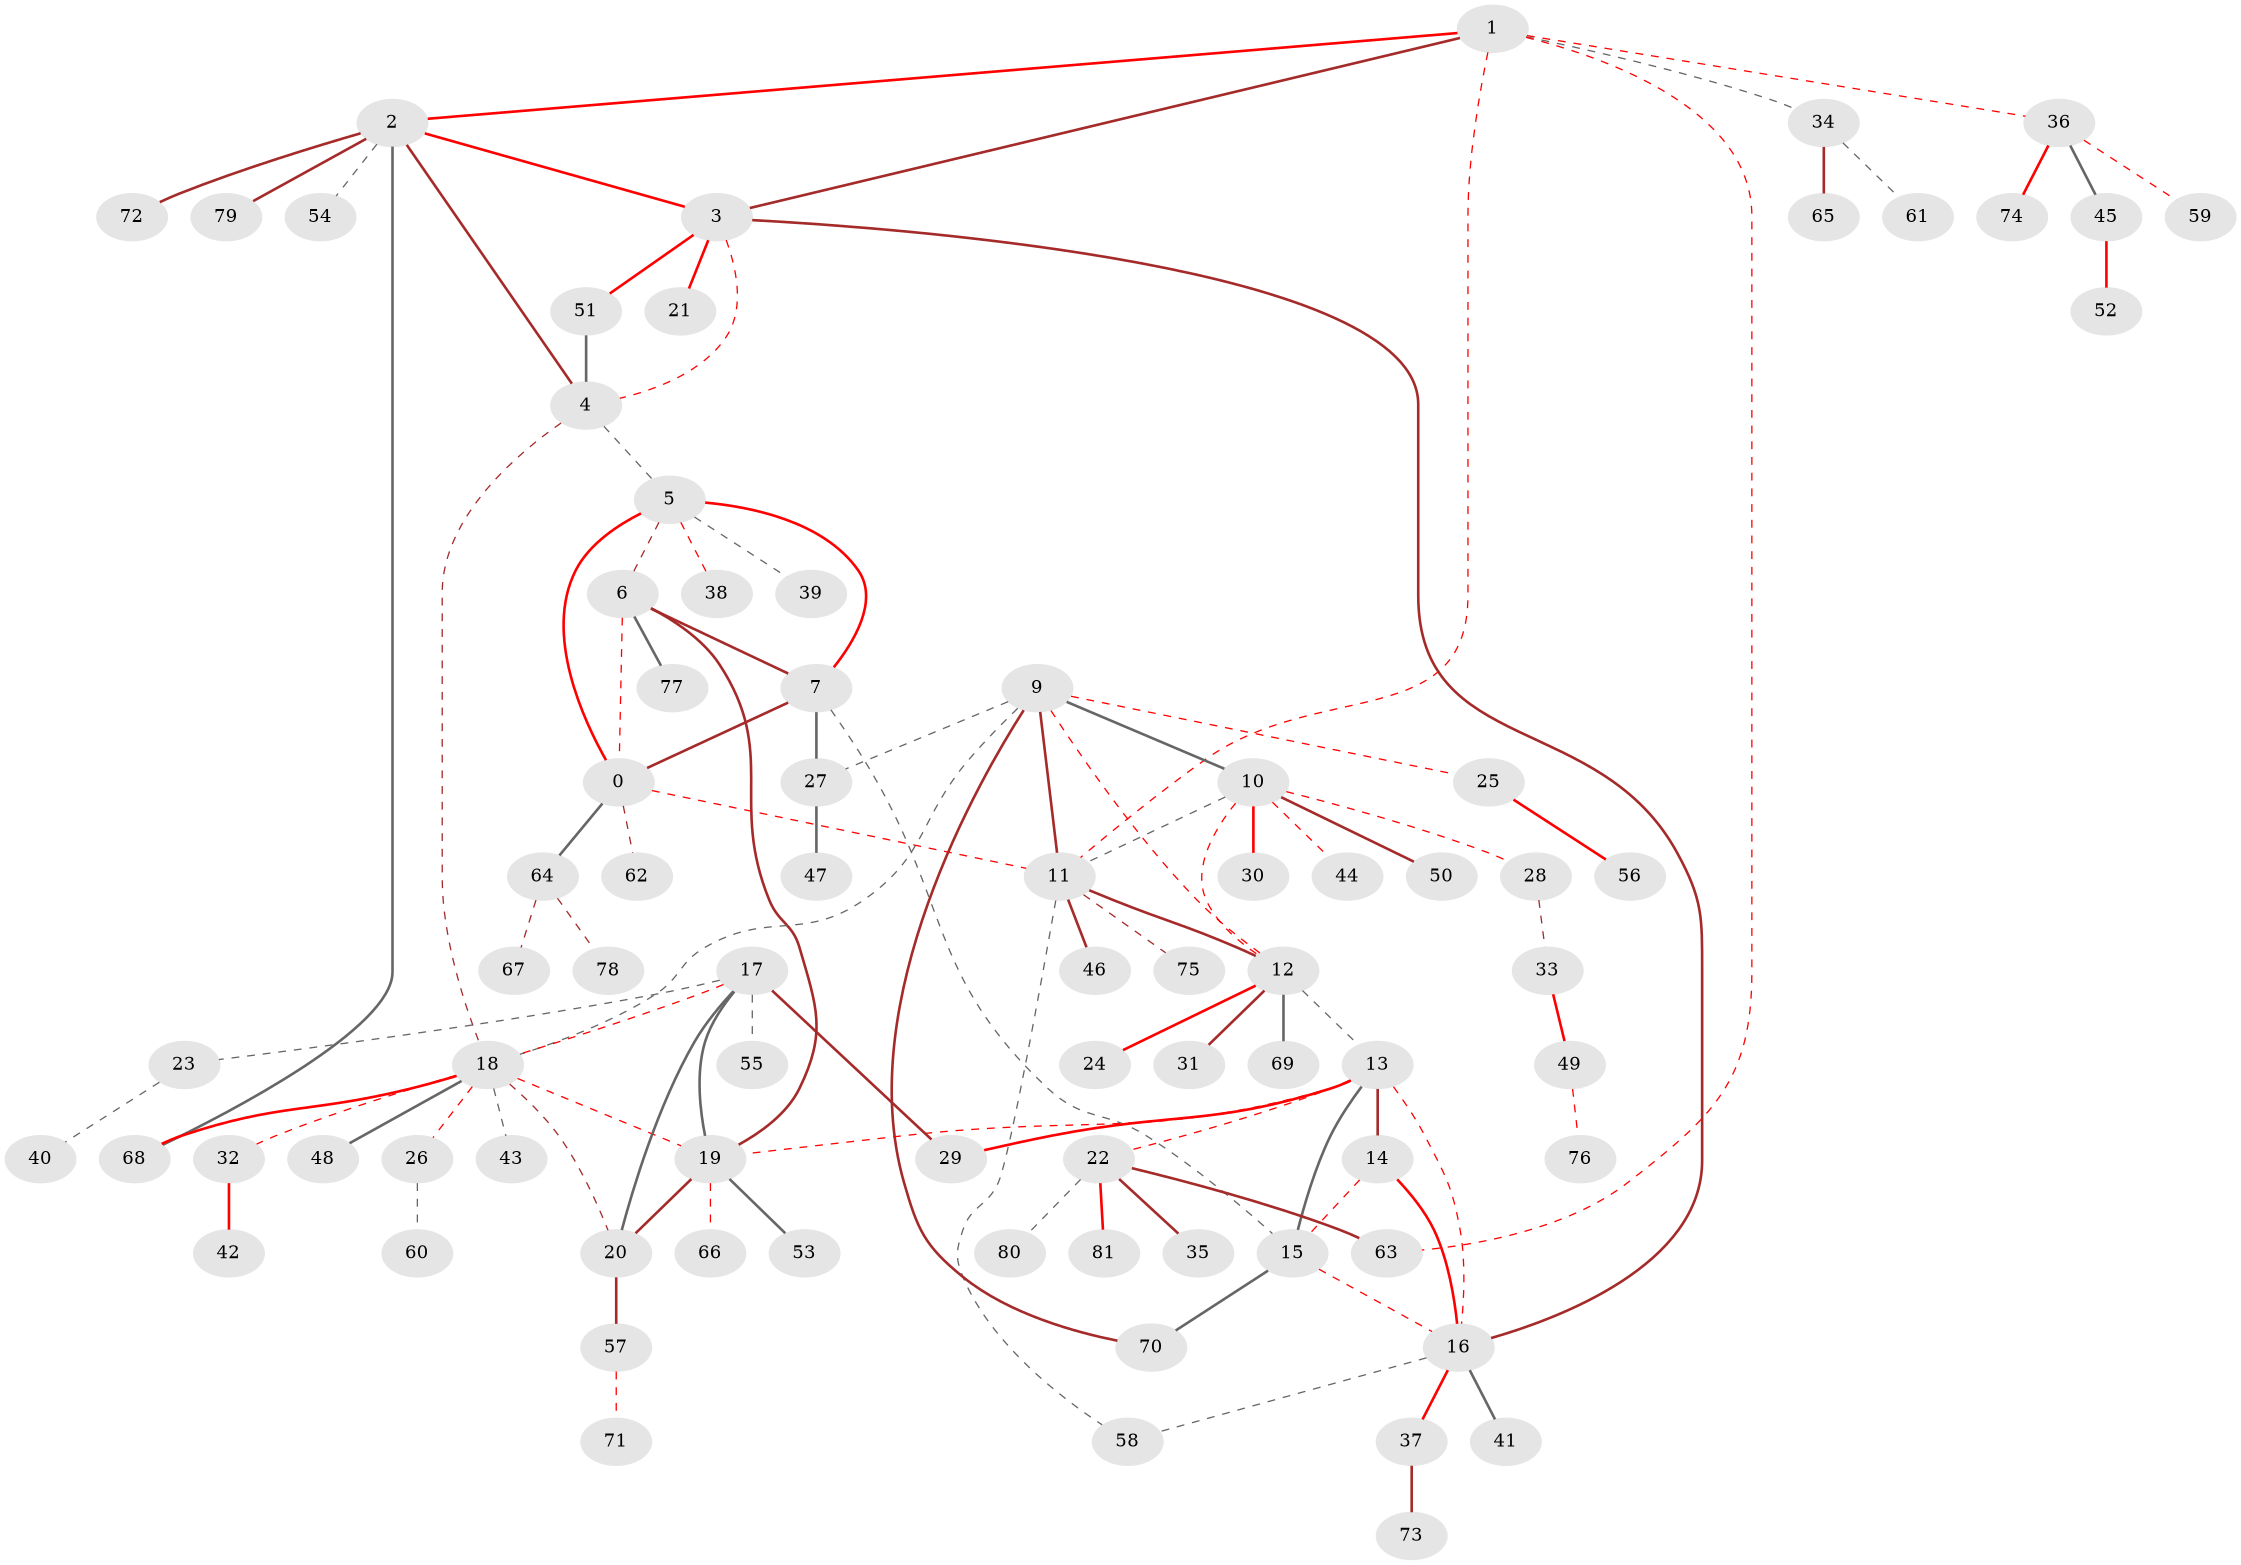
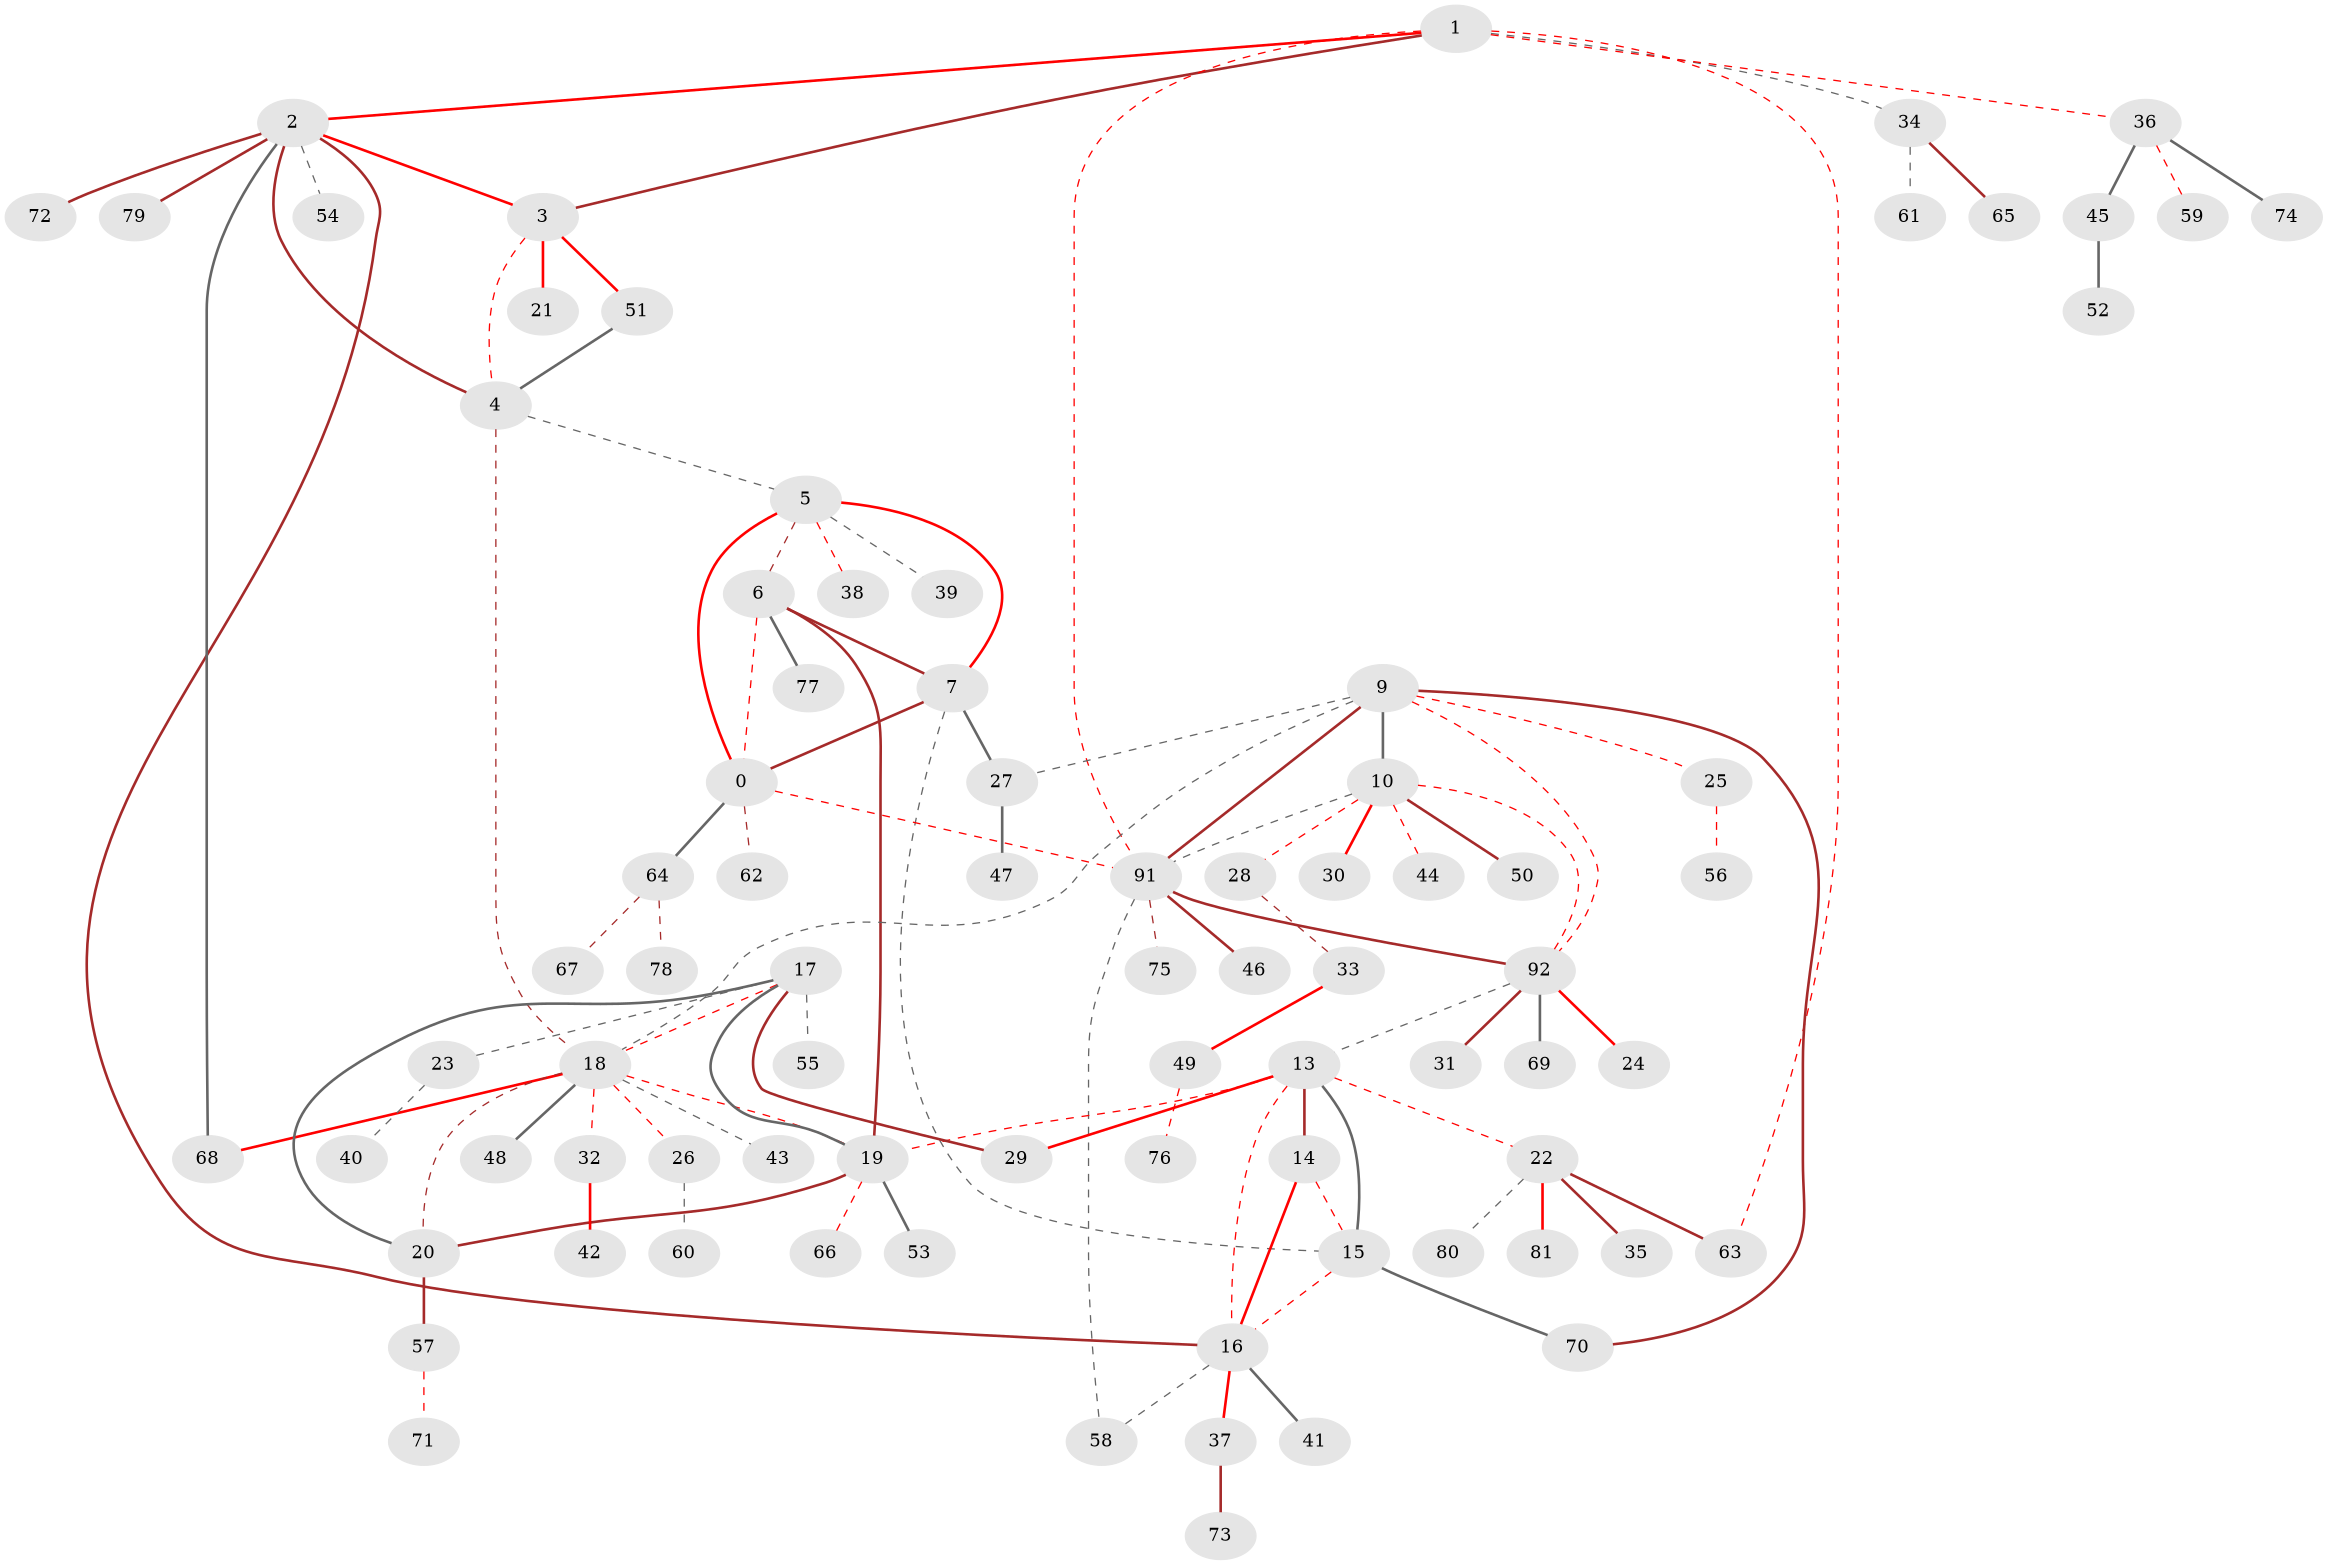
edge "36" -- "74": color red -> gray40
edge "45" -- "52": color red -> gray40
edge "3" -- "16": now "2" -- "16"
edge "25" -- "56": style bold -> dashed
node "11": label "11" -> "91"
node "12": label "12" -> "92"
